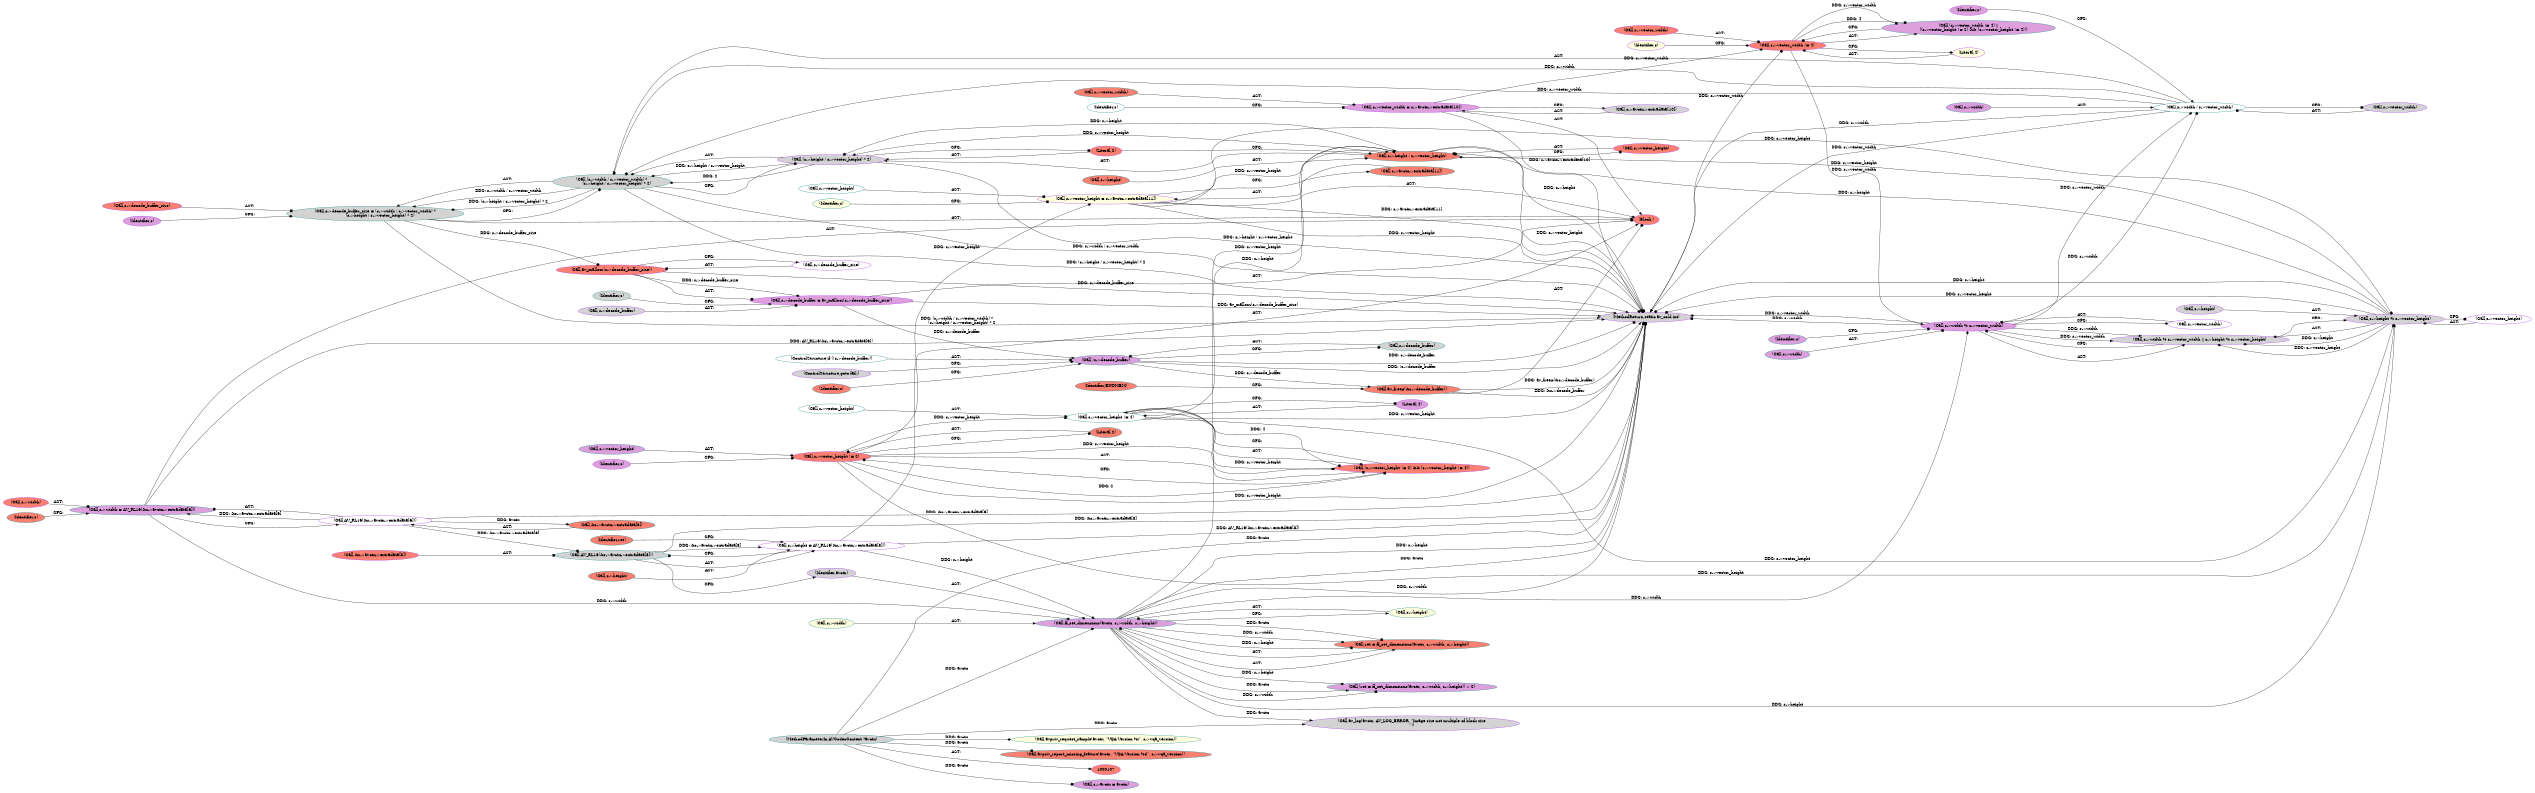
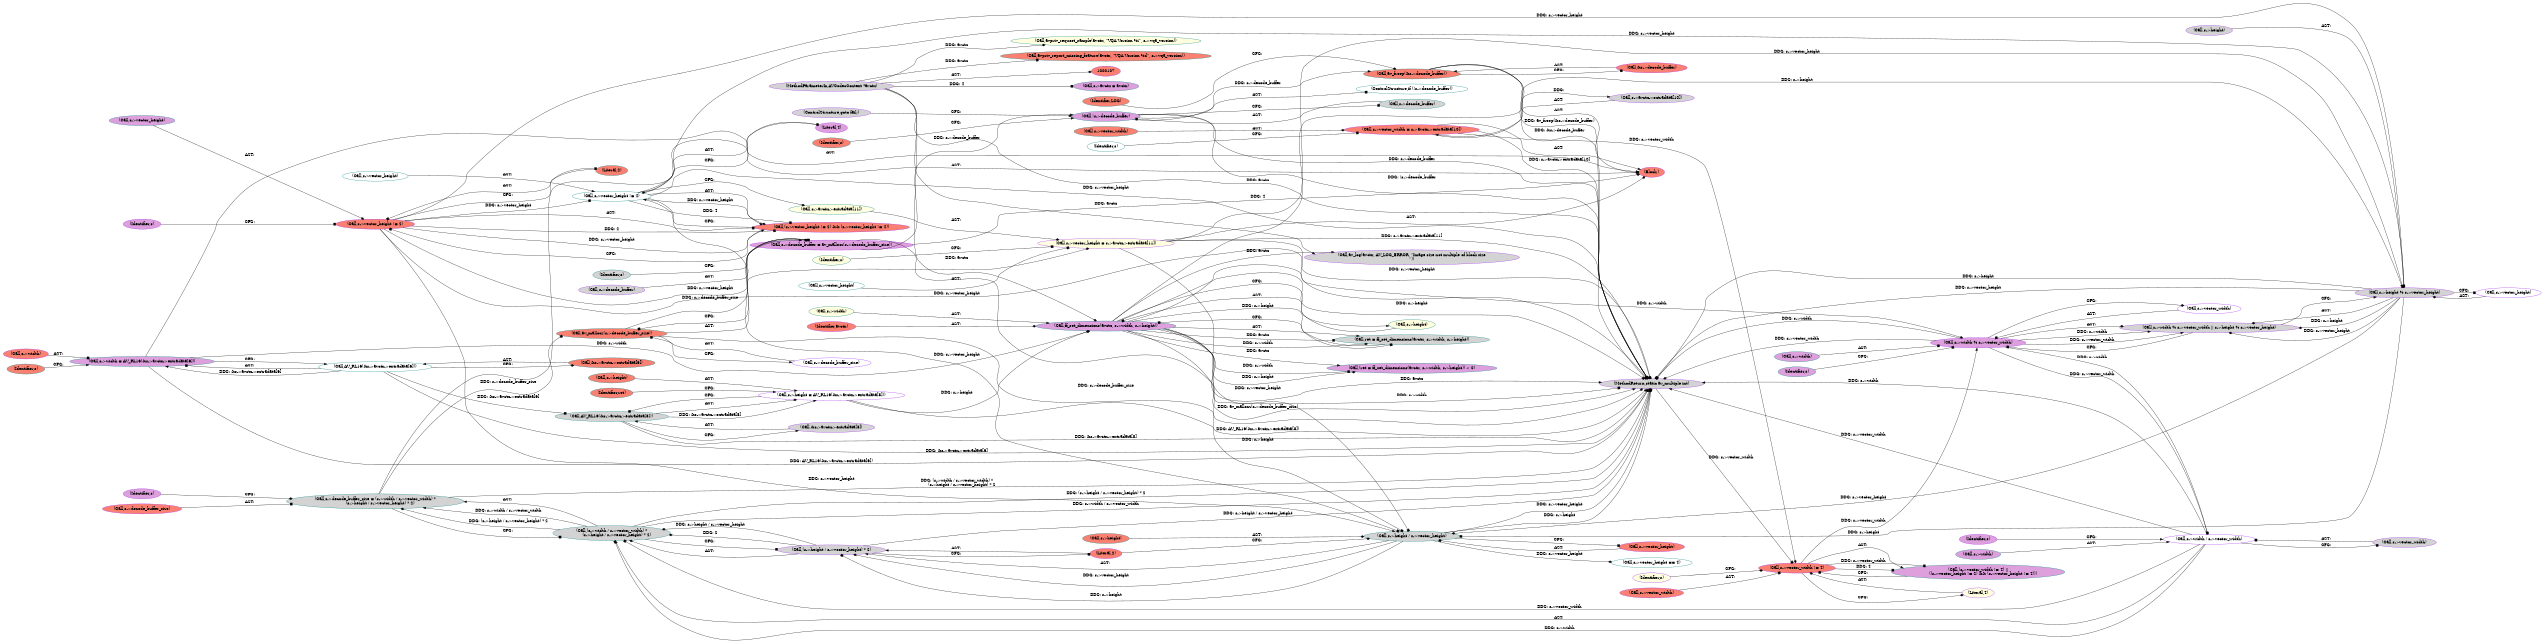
node "(Call,&s->decode_buffer)": added
edge "(Call,s->vector_width = s->avctx->extradata[10])" -> "(Call,s->avctx->extradata[10])": label "CFG: " -> "DDG: "
node "(Call,s->vector_width = s->avctx->extradata[10])": fillcolor plum -> salmon
node "(Call,s->width / s->vector_width)": color teal -> purple
node "(Call,s->height / s->vector_height)": fillcolor salmon -> lightgrey
node "(Call,s->avctx->extradata[11])": fillcolor salmon -> lightyellow
edge "(Call,s->vector_height = s->avctx->extradata[11])" -> "(Call,s->height / s->vector_height)": arrowhead normal -> box
edge "(Call,s->vector_height = s->avctx->extradata[11])" -> "(Call,s->avctx->extradata[11])": now "(Call,s->vector_height != 4)" -> "(Call,s->avctx->extradata[11])"
node "(Call,av_mallocz(s->decode_buffer_size))": color purple -> teal
edge "(Call,s->decode_buffer = av_mallocz(s->decode_buffer_size))" -> "(Block,)": label "AST: " -> "DDG: 4"
node "(MethodReturn,static av_cold int)": label "(MethodReturn,static av_cold int)" -> "(MethodReturn,static av_multiple int)"
edge "(Call,s->decode_buffer = av_mallocz(s->decode_buffer_size))" -> "(Call,av_mallocz(s->decode_buffer_size))": added, label "CFG:"
edge "(Call,s->height = AV_RL16(&s->avctx->extradata[8]))" -> "(Block,)": removed, label "AST:"
edge "(ControlStructure,if (!s->decode_buffer))" -> "(Call,!s->decode_buffer)": reversed
node "(Identifier,ENOMEM)": label "(Identifier,ENOMEM)" -> "(Identifier,LOG)"
edge "(Call,s->vector_height != 2)" -> "(Call,s->height / s->vector_height)": added, label "DDG: s->vector_height"
edge "(Call,AV_RL16(&s->avctx->extradata[6]))" -> "(Call,&s->avctx->extradata[6])": label "DDG: avctx" -> "CFG: "
node "(Call,AV_RL16(&s->avctx->extradata[6]))": color purple -> teal
node "(Call,&s->avctx->extradata[8])": fillcolor salmon -> lightgrey
edge "(Call,&s->avctx->extradata[8])" -> "(Call,AV_RL16(&s->avctx->extradata[8]))": arrowhead box -> normal
node "(Call,s->vector_height == 4)": added
node "(Identifier,avctx)": fillcolor lightgrey -> salmon
edge "(Call,AV_RL16(&s->avctx->extradata[8]))" -> "(Identifier,avctx)": now "(Call,AV_RL16(&s->avctx->extradata[8]))" -> "(Call,&s->avctx->extradata[8])"
node "(Call,ret = ff_set_dimensions(avctx, s->width, s->height))": fillcolor salmon -> lightgrey
edge "(Call,ret = ff_set_dimensions(avctx, s->width, s->height))" -> "(Call,ff_set_dimensions(avctx, s->width, s->height))": label "AST: " -> "CFG: "
node "(MethodParameterIn,AVCodecContext *avctx)": color teal -> purple
edge "(MethodParameterIn,AVCodecContext *avctx)" -> "(Call,s->avctx = avctx)": label "DDG: avctx" -> "DDG: 4"
